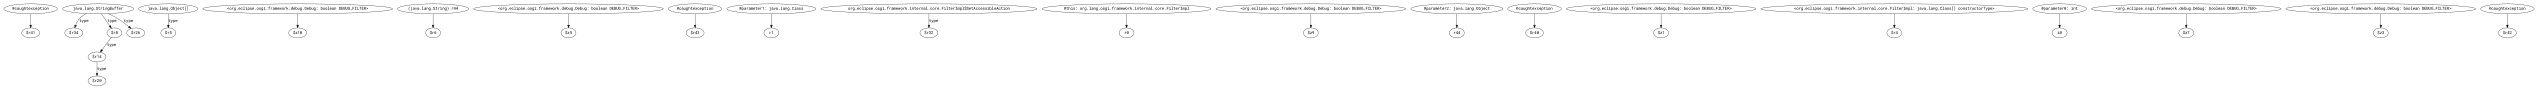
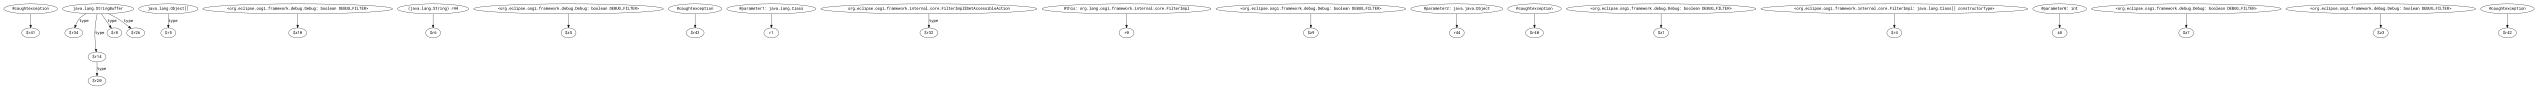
node "@parameter2: java.lang.Object": label "@parameter2: java.lang.Object" -> "@parameter2: java.java.Object"
edge "$r8" -> "$r14": now "java.lang.StringBuffer" -> "$r14"
